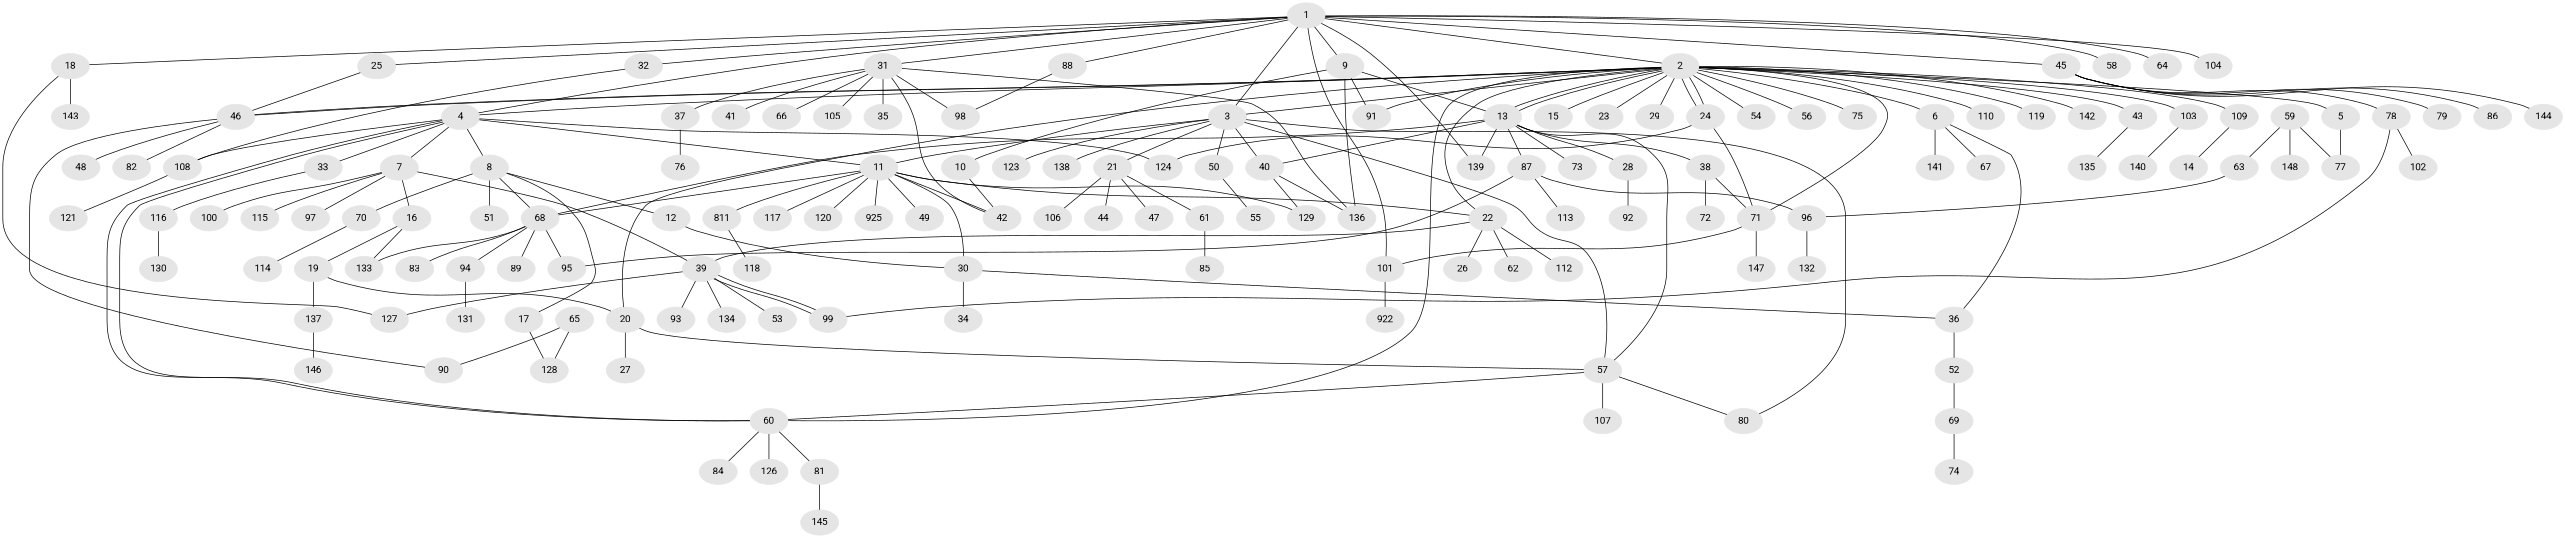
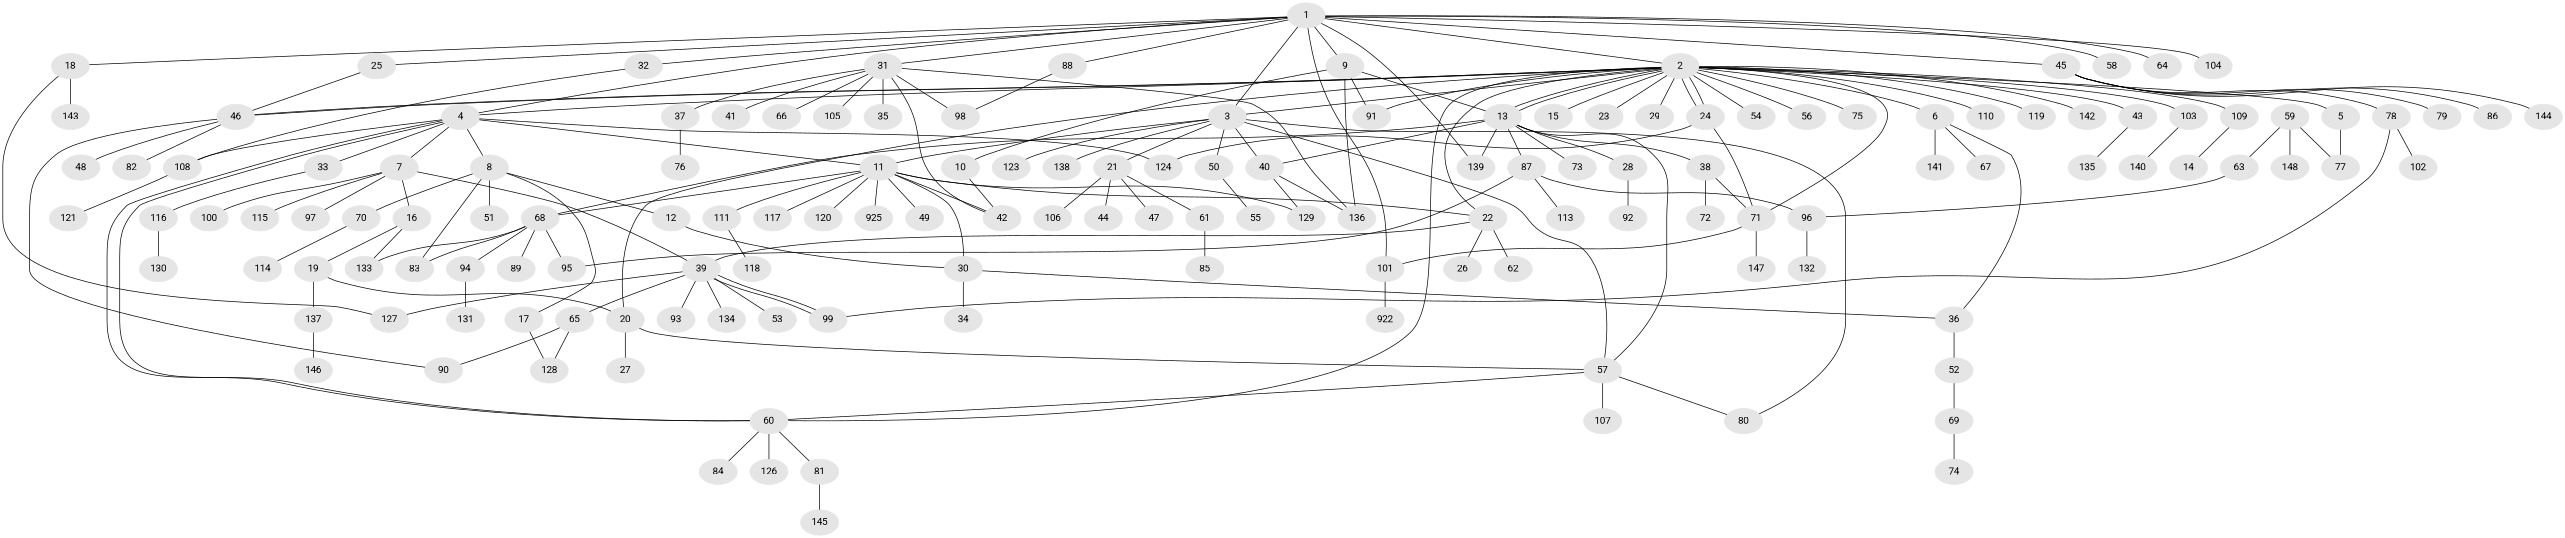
edge "8" -- "68": now "8" -- "83"
node "811": label "811" -> "111"
node "112": removed
edge "39" -- "65": added
